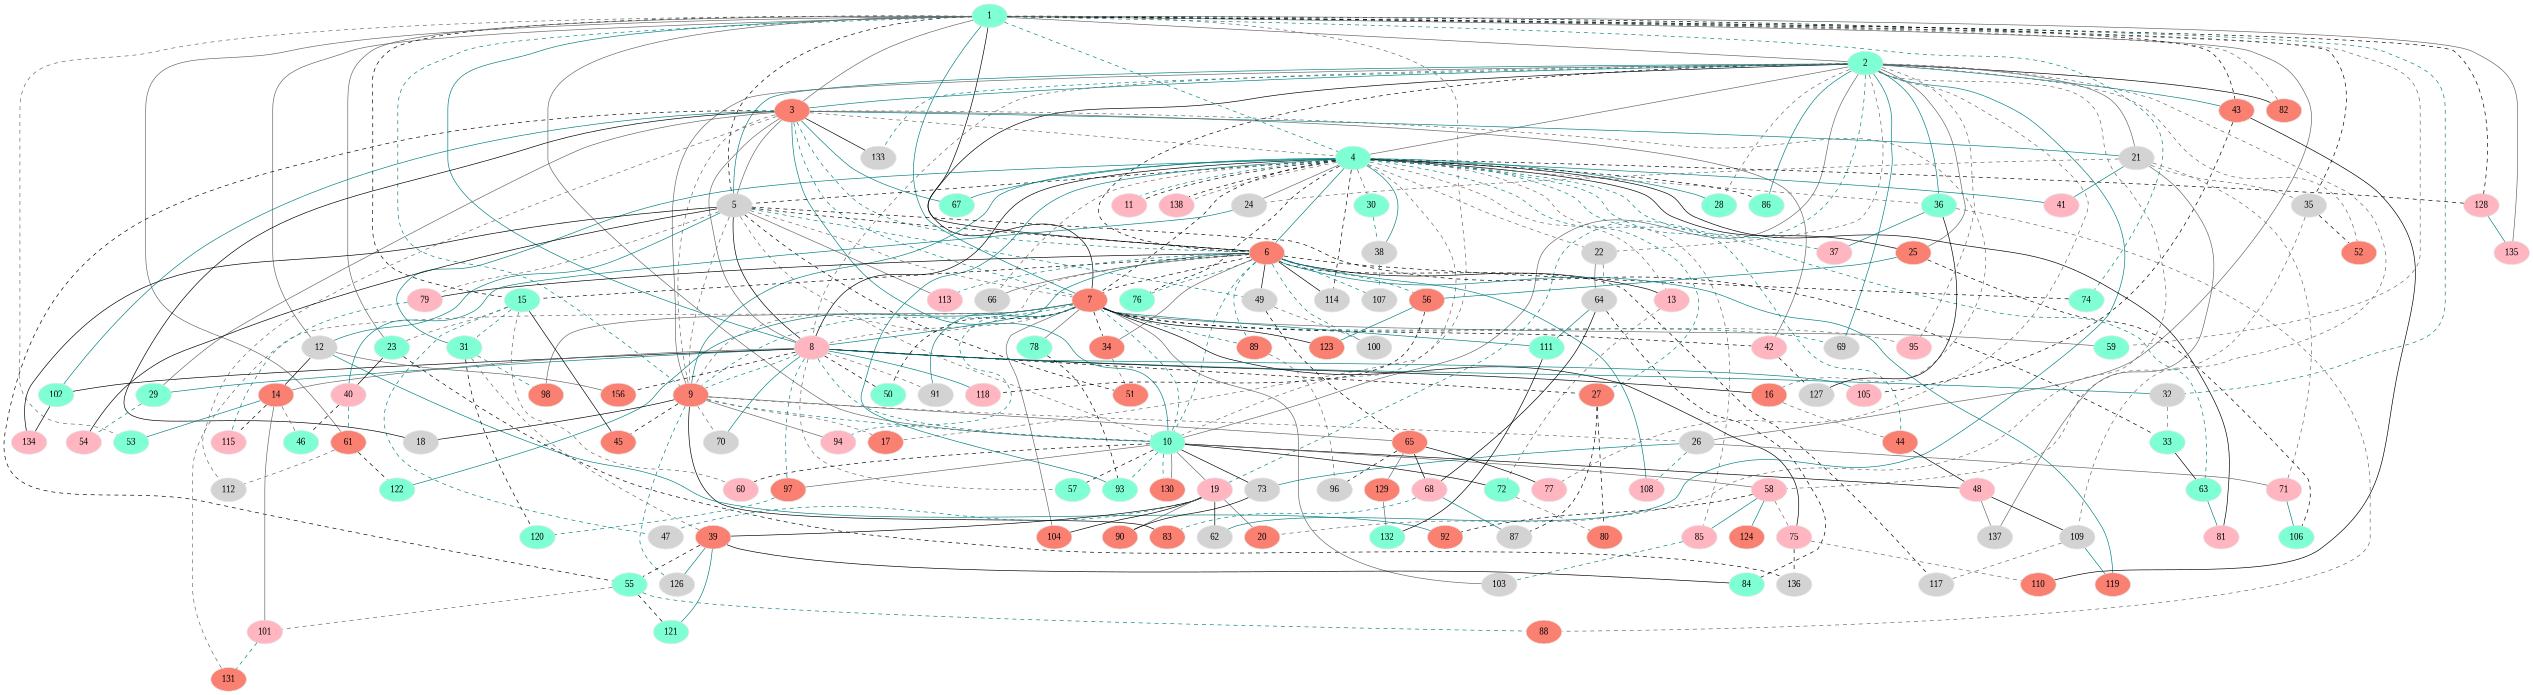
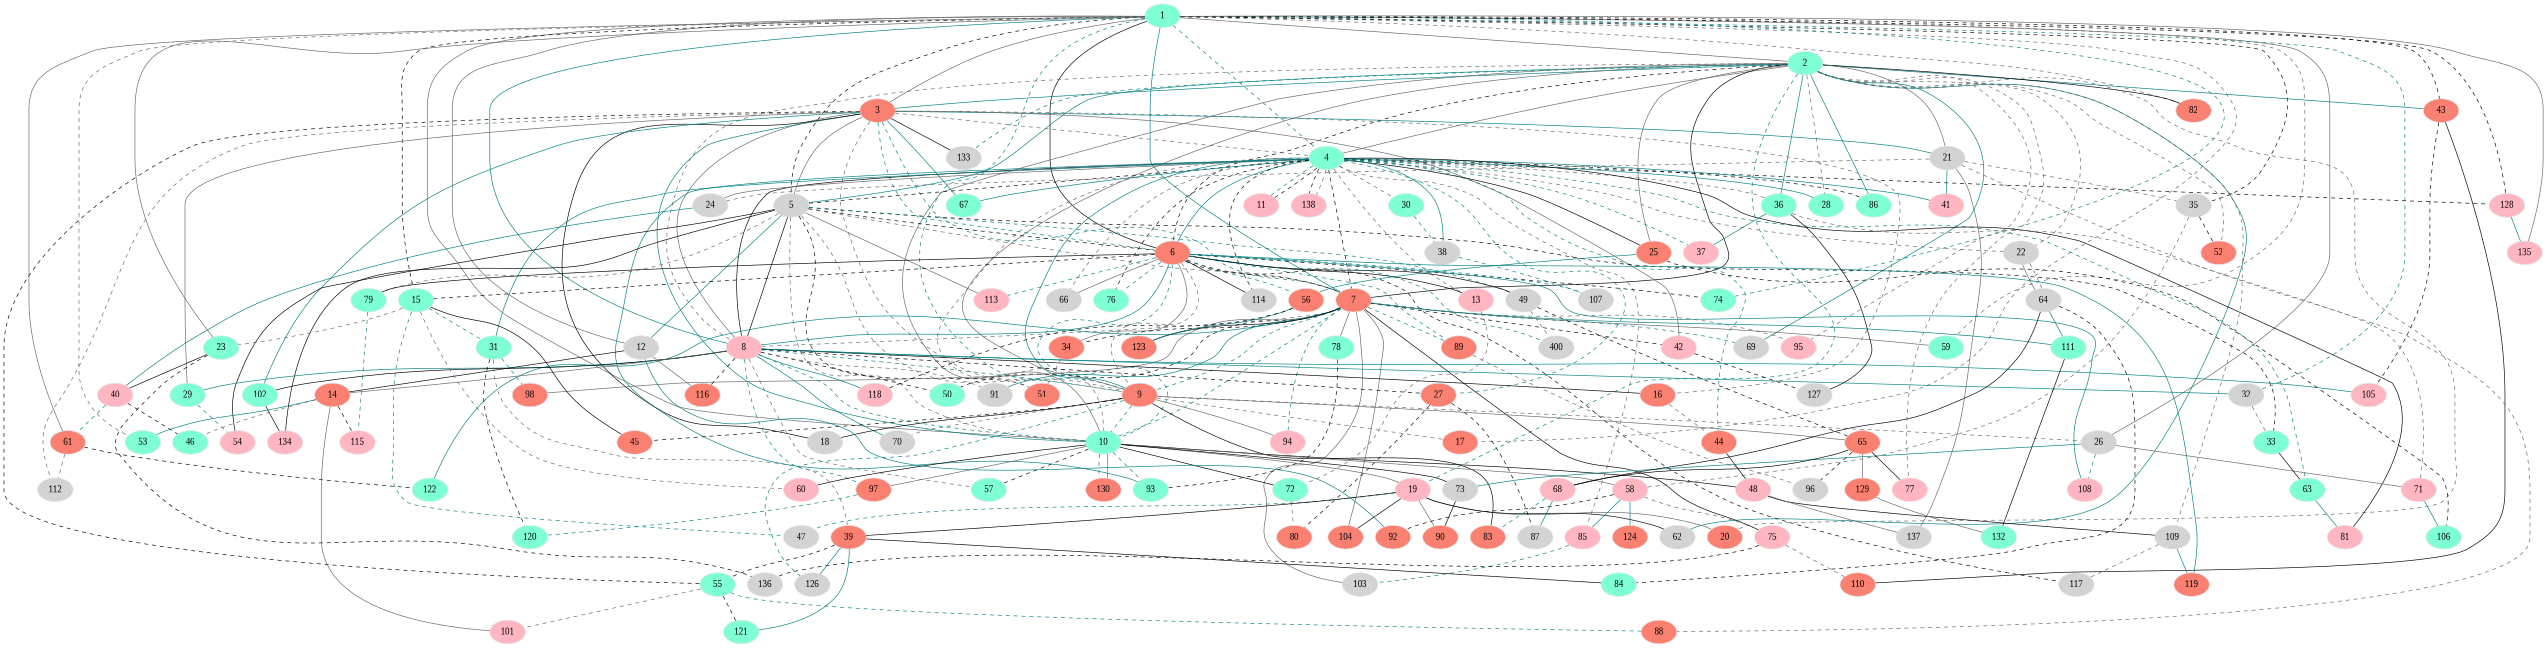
node "79": fillcolor lightpink -> aquamarine
node "100": label "100" -> "400"
node "156": label "156" -> "116"
edge "10" -- "60": style dashed -> solid
node "131": removed
